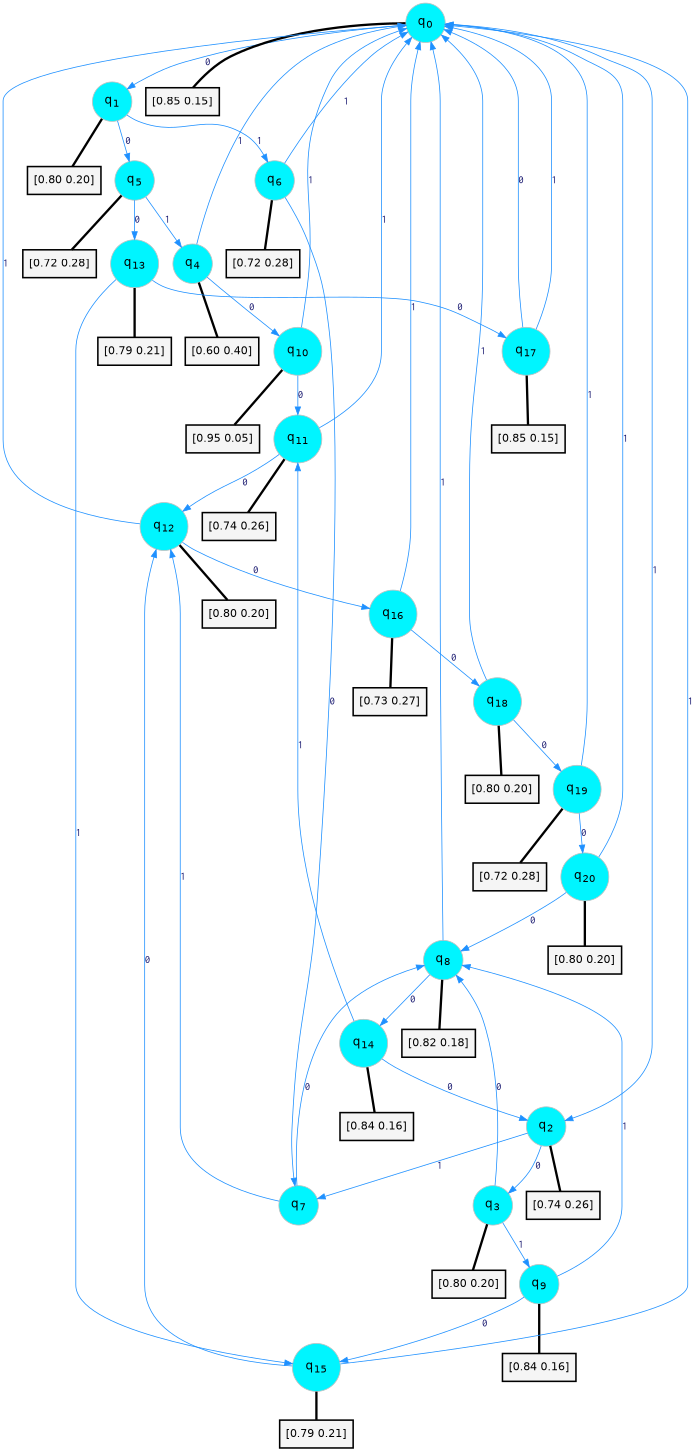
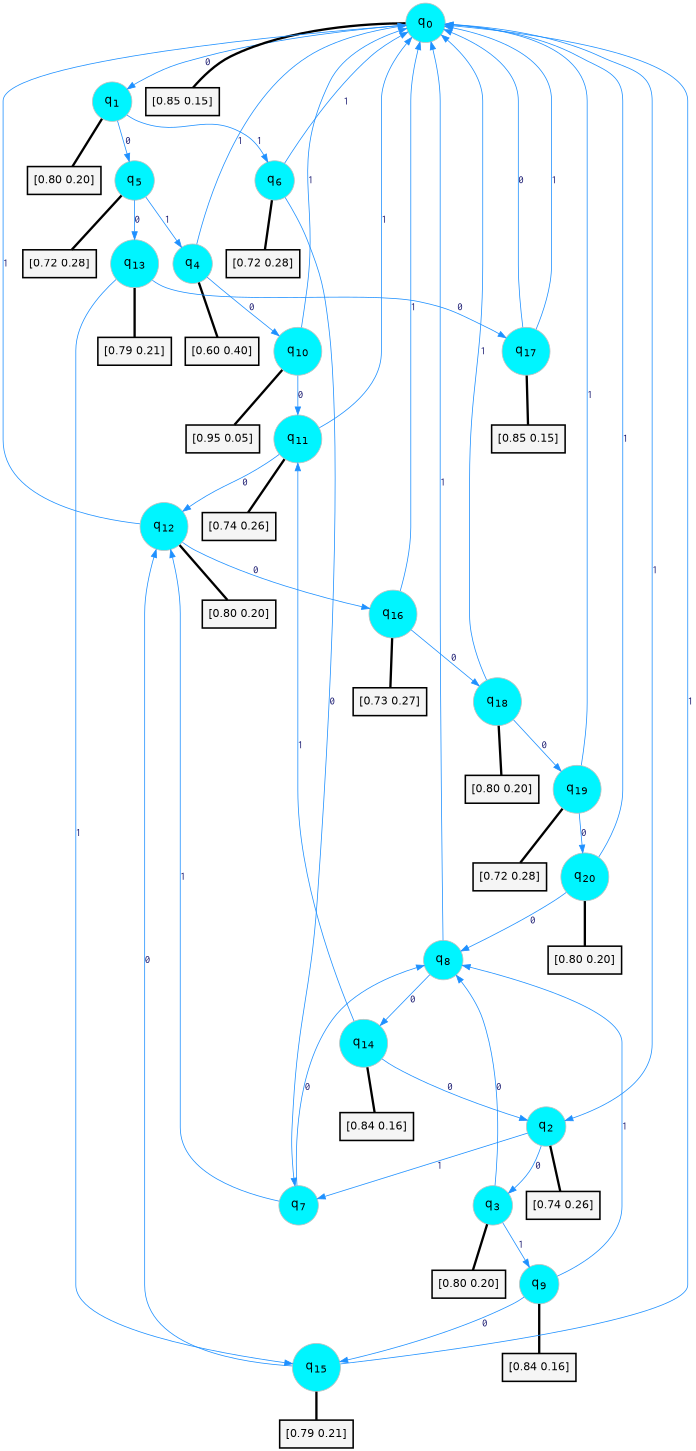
node "[0.82 0.18]": removed
